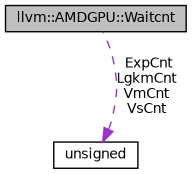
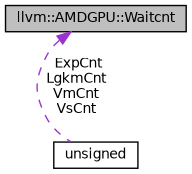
edge "llvm::AMDGPU::Waitcnt" -> "unsigned": reversed
